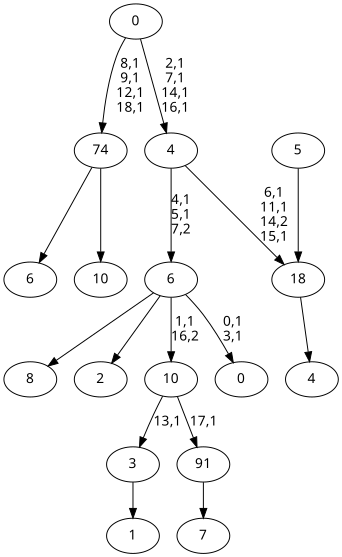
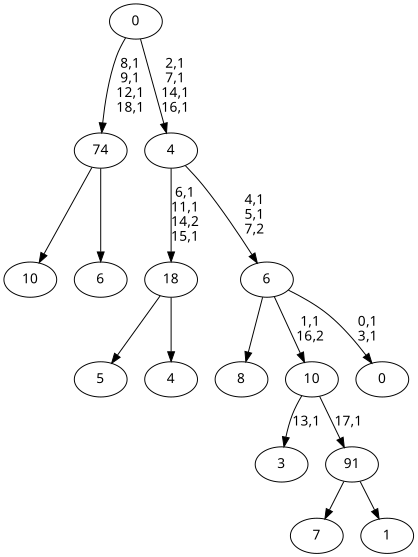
edge "5" -> "18": reversed
node "2": removed
edge "3" -> "1": now "91" -> "1"
